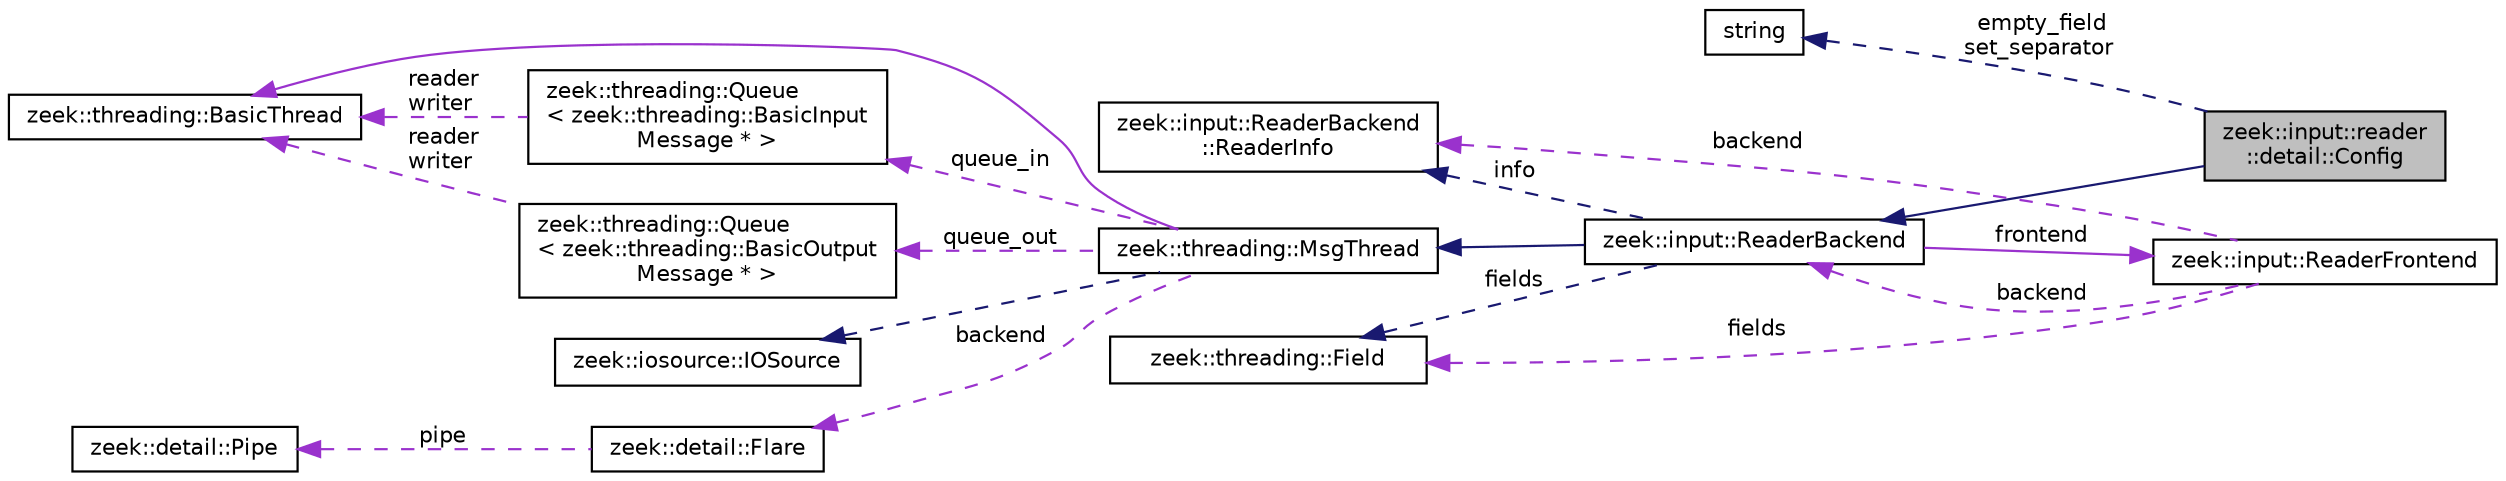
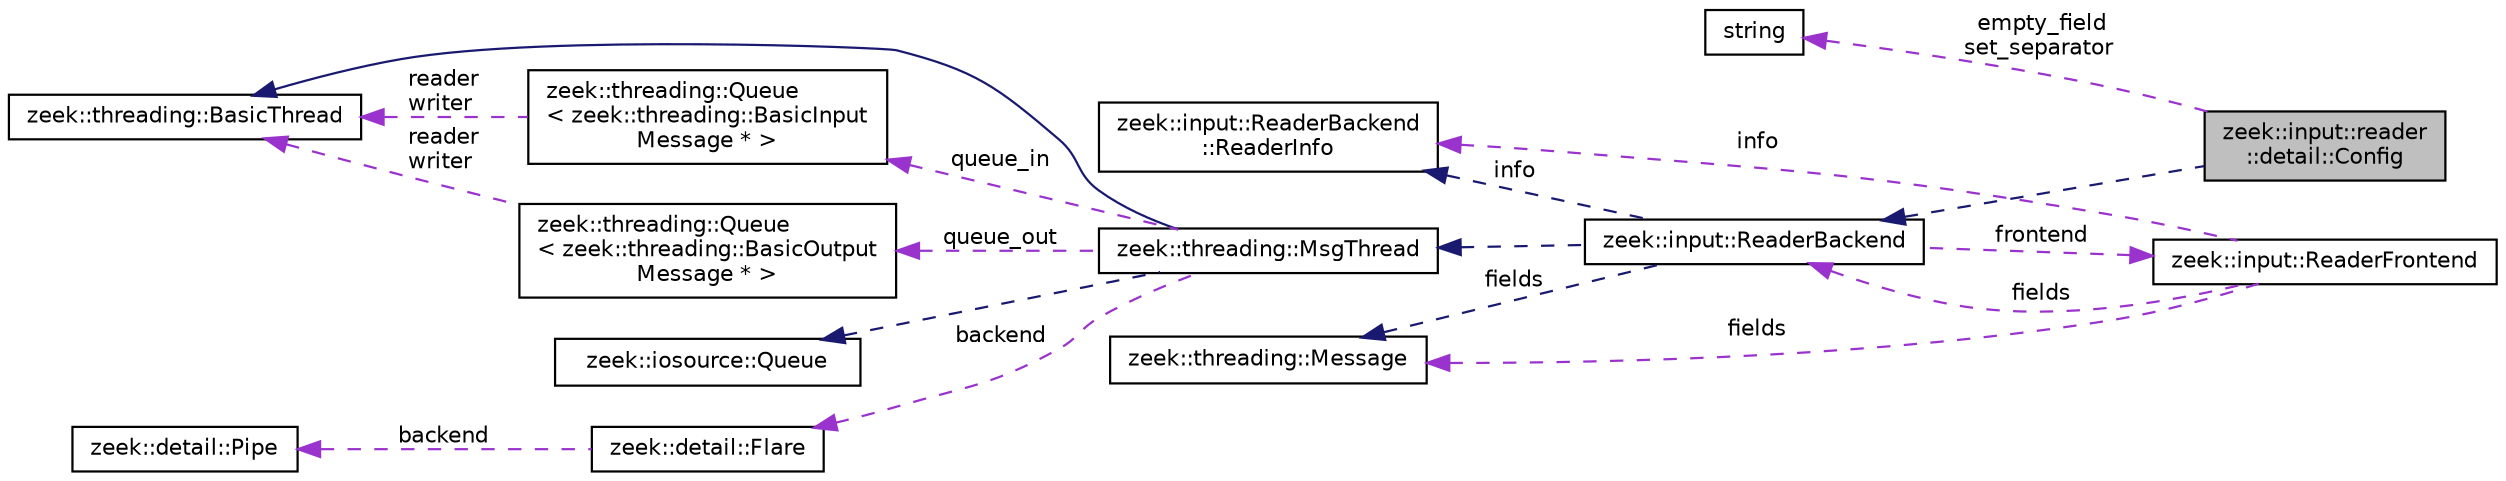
edge "zeek::threading::MsgThread" -> "zeek::threading::BasicThread": color darkorchid3 -> midnightblue
edge "zeek::input::reader ::detail::Config" -> "string": color midnightblue -> darkorchid3
edge "zeek::input::ReaderFrontend" -> "zeek::input::ReaderBackend ::ReaderInfo": label " backend" -> " info"
edge "zeek::input::reader ::detail::Config" -> "zeek::input::ReaderBackend": style solid -> dashed
edge "zeek::input::ReaderBackend" -> "zeek::threading::MsgThread": style solid -> dashed
edge "zeek::input::ReaderBackend" -> "zeek::input::ReaderFrontend": style solid -> dashed
edge "zeek::input::ReaderFrontend" -> "zeek::input::ReaderBackend": label " backend" -> " fields"
node "zeek::threading::Field": label "zeek::threading::Field" -> "zeek::threading::Message"
node "zeek::iosource::IOSource": label "zeek::iosource::IOSource" -> "zeek::iosource::Queue"
edge "zeek::detail::Flare" -> "zeek::detail::Pipe": label " pipe" -> " backend"
